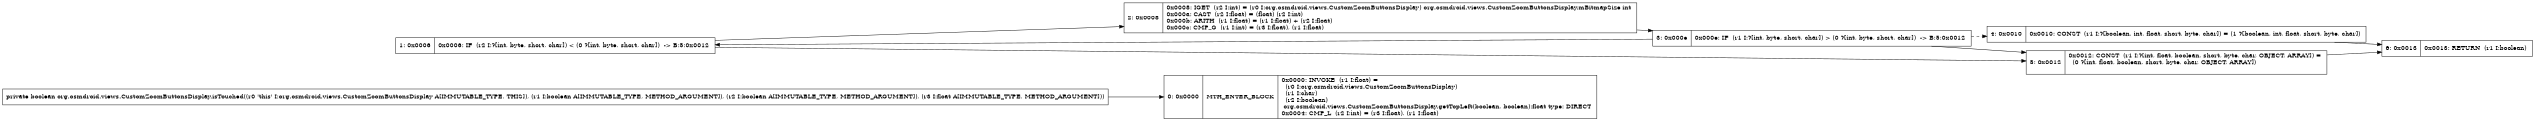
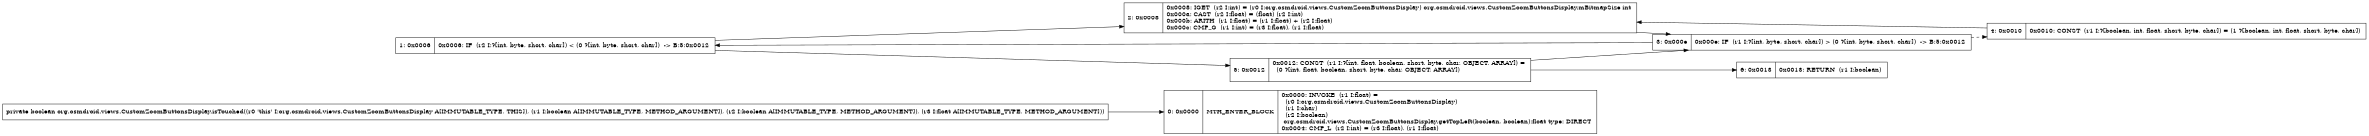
edge "4: 0x0010" -> "6: 0x0013": now "4: 0x0010" -> "2: 0x0008"
edge "3: 0x000e" -> "5: 0x0012": reversed
